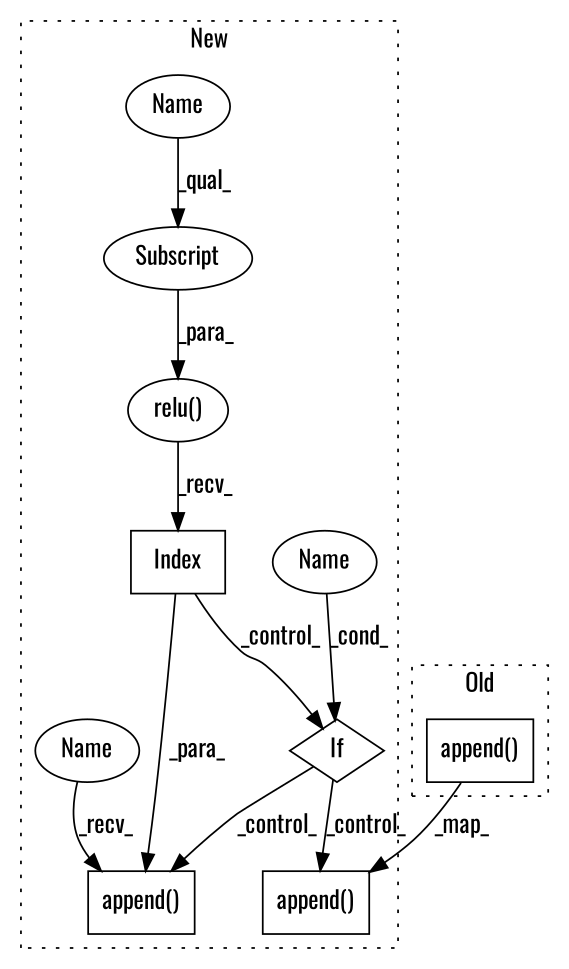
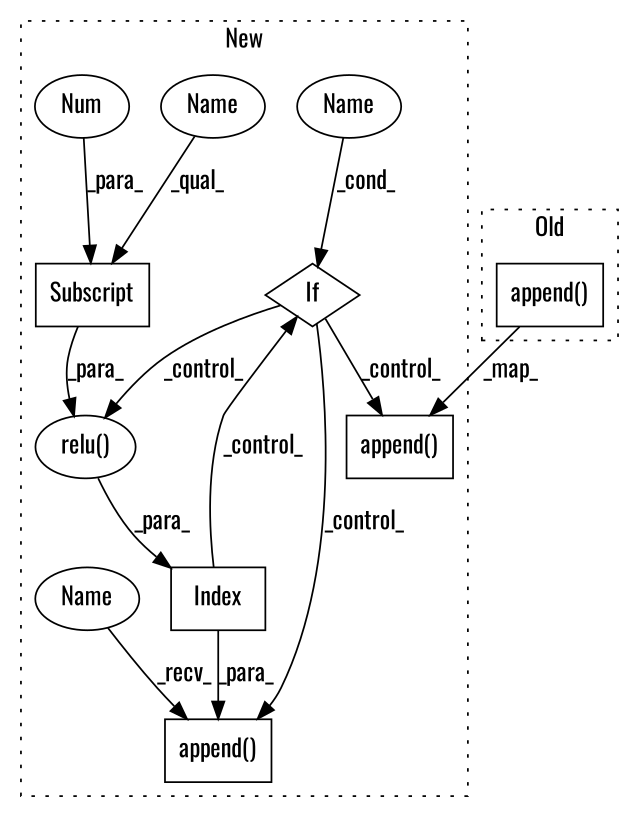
node "Num": added
node "Subscript": shape ellipse -> box
edge "If" -> "relu()": added, label "_control_"
edge "relu()" -> "Index": label "_recv_" -> "_para_"
